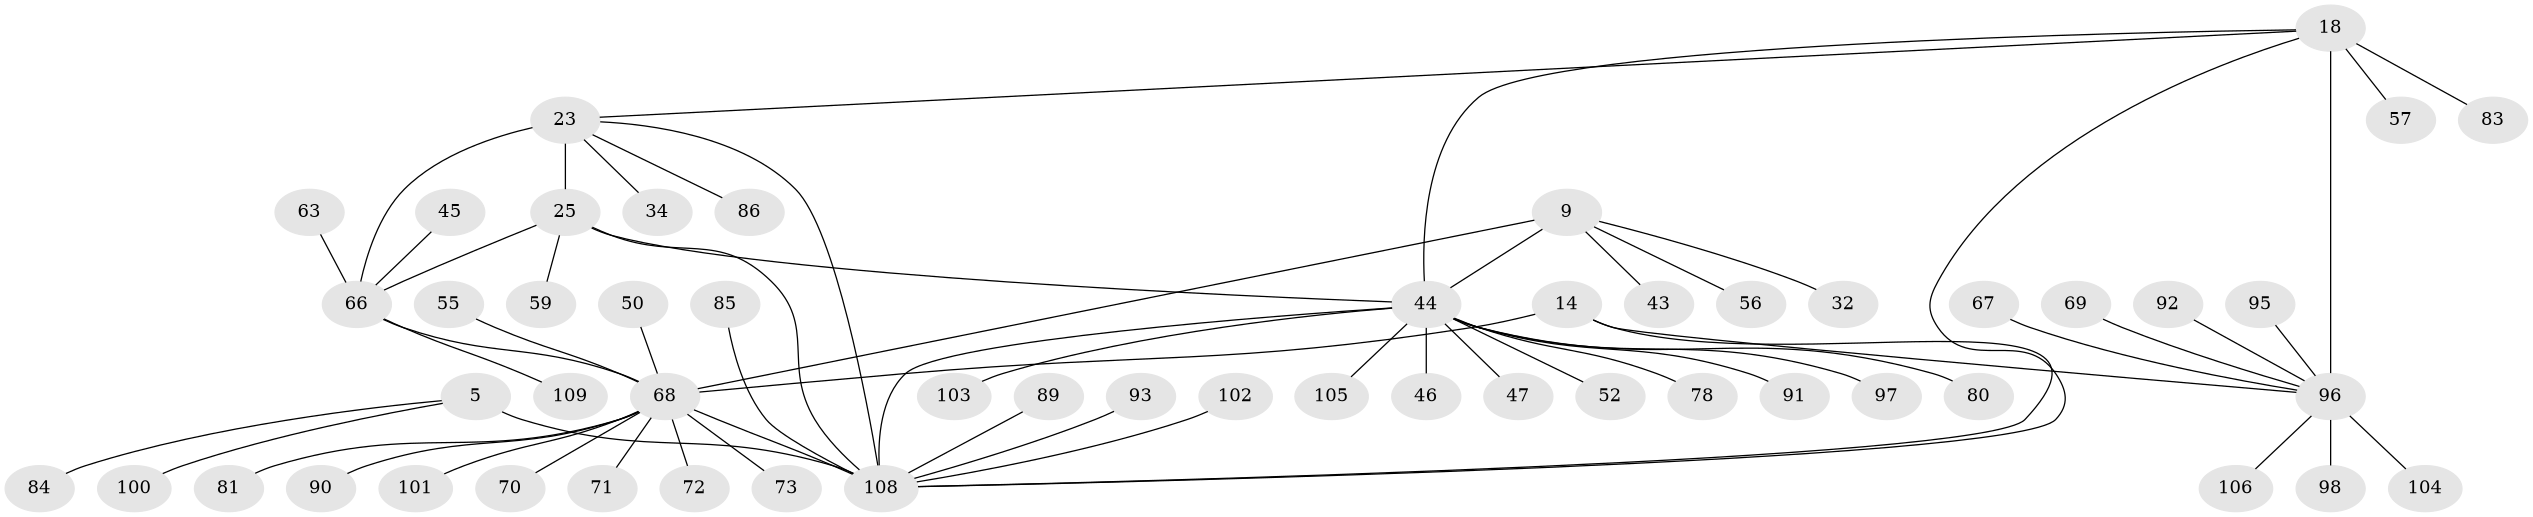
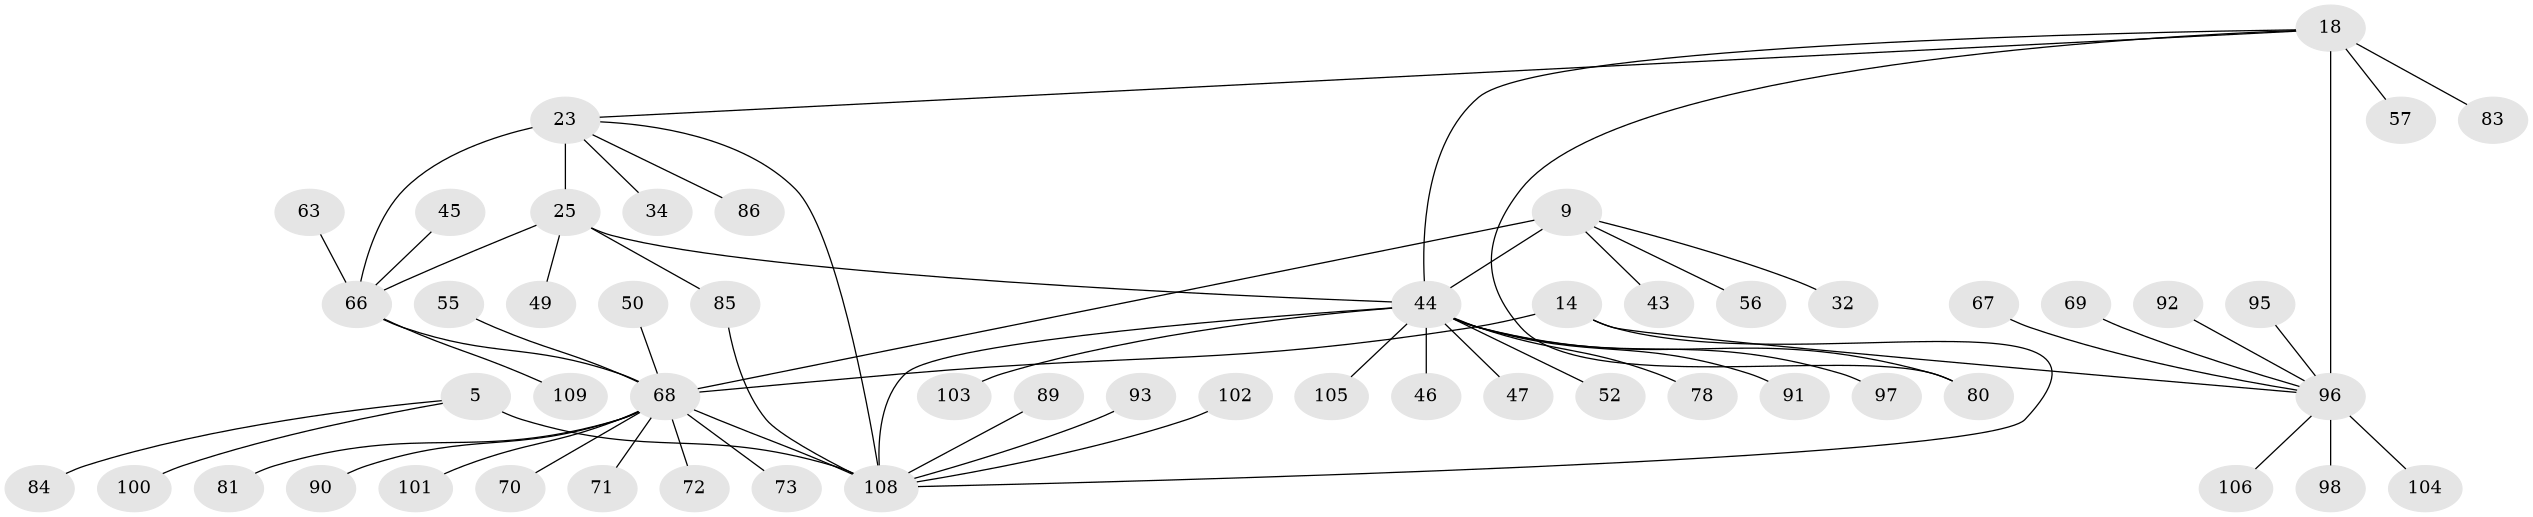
edge "25" -- "108": now "25" -- "85"
node "59": label "59" -> "49"
edge "18" -- "108": now "18" -- "80"
